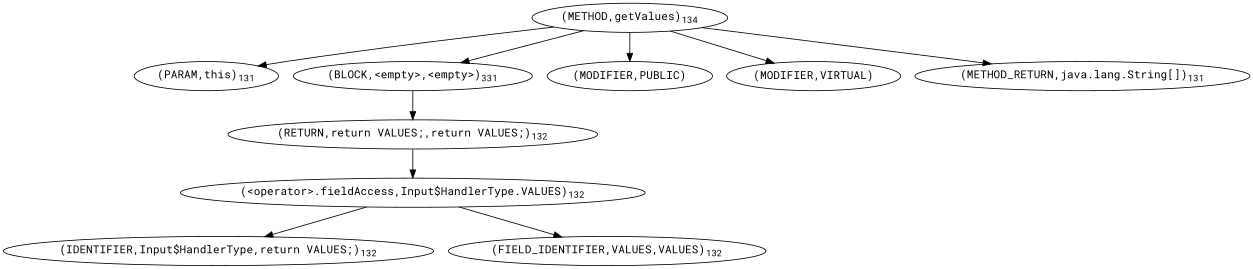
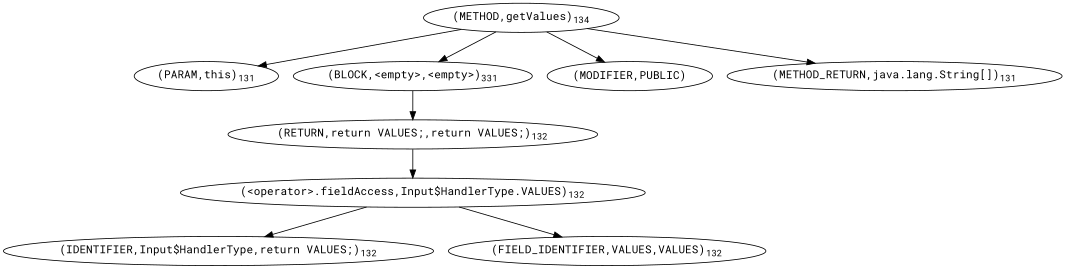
node "(MODIFIER,VIRTUAL)": removed
